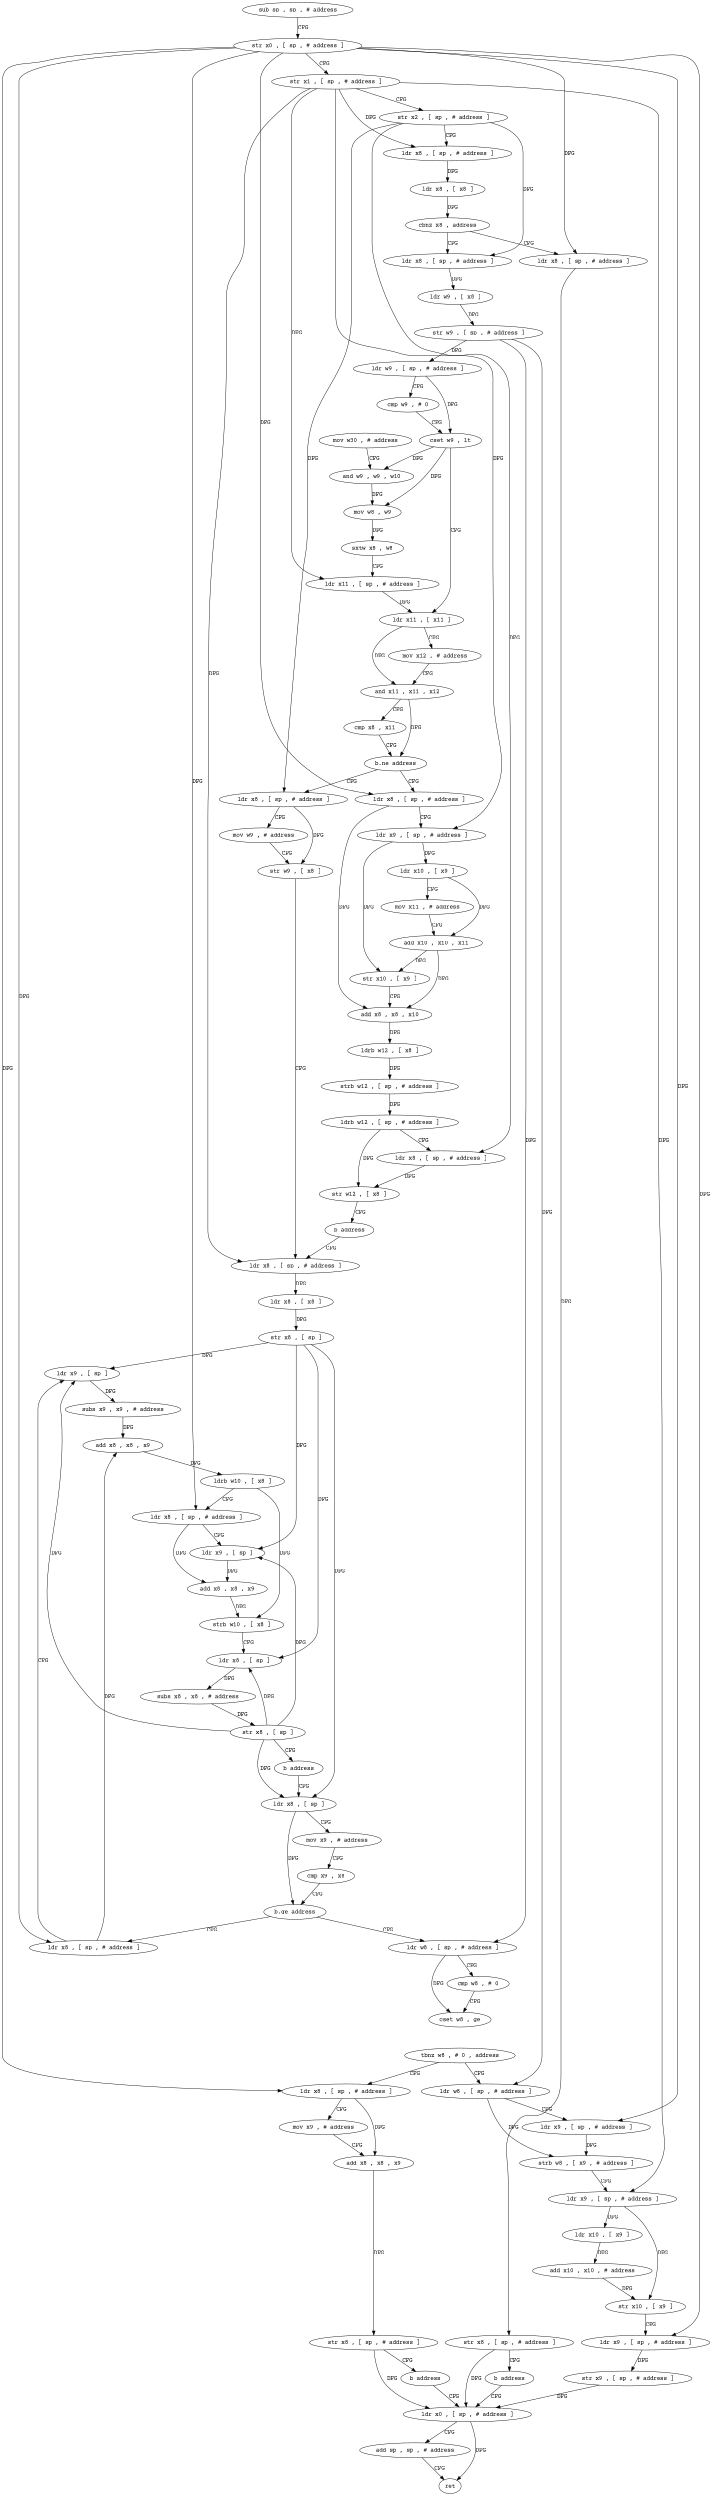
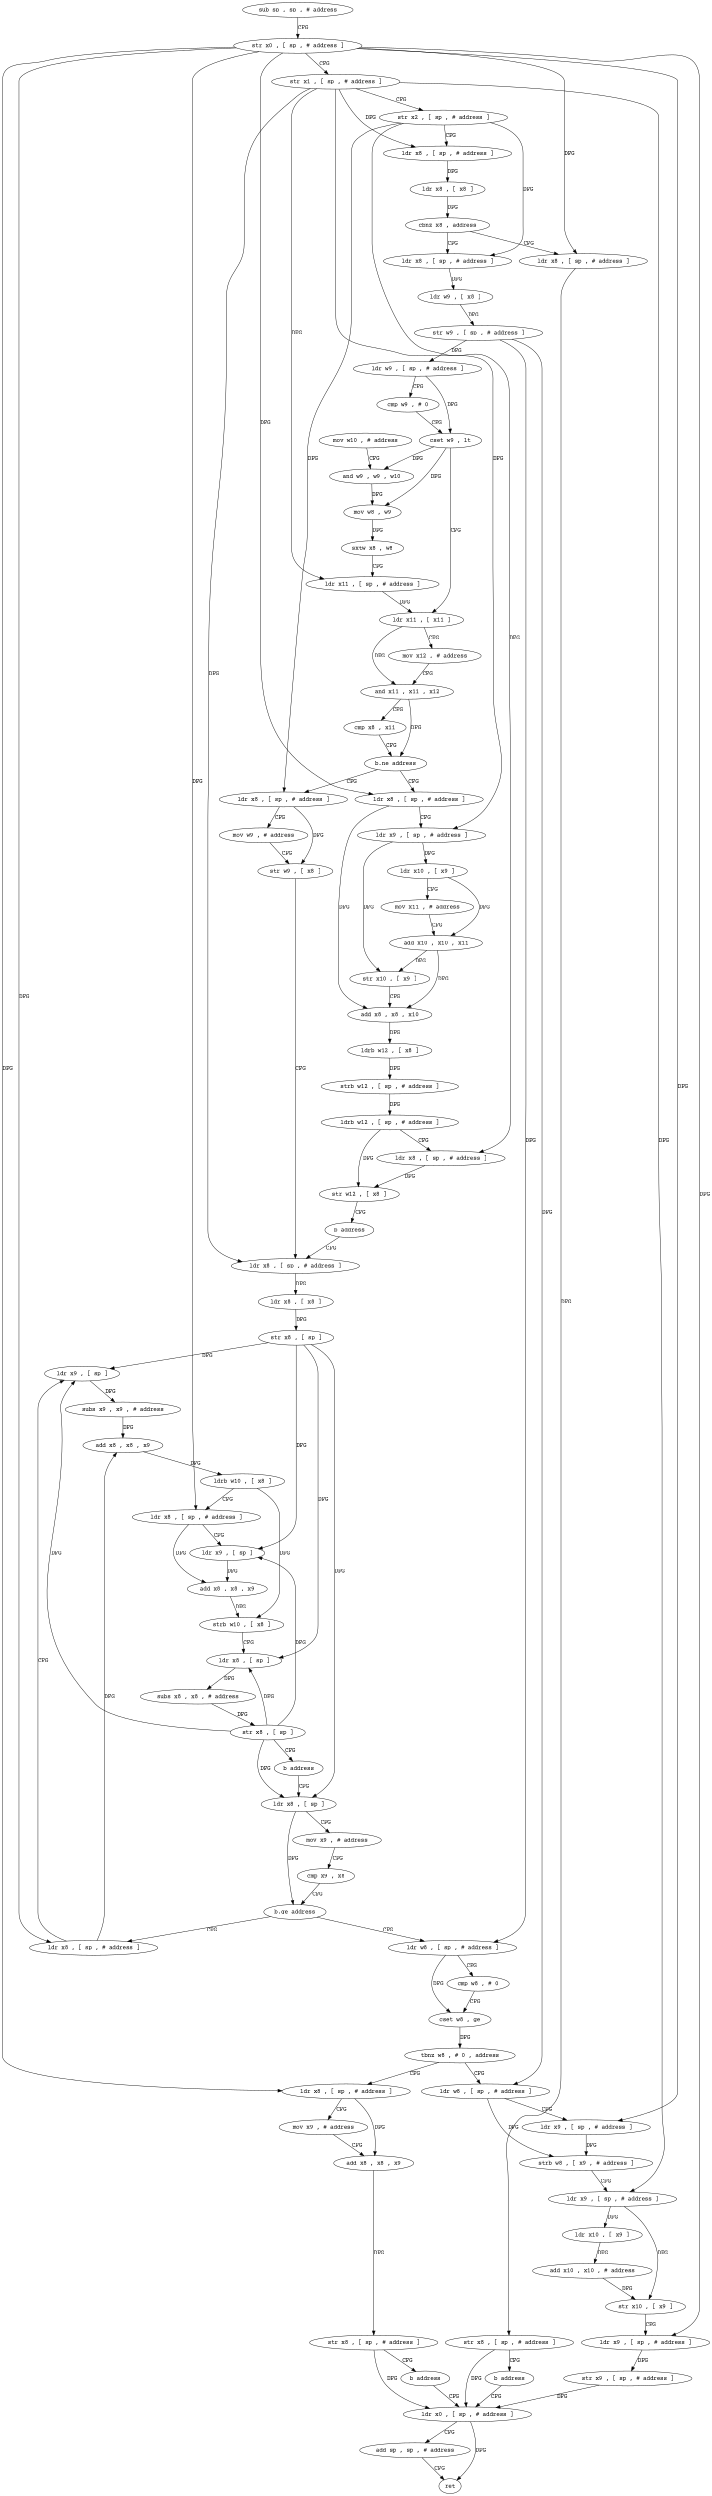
node "mov w30 , # address": label "mov w30 , # address" -> "mov w10 , # address"
edge "cset w8 , ge" -> "tbnz w8 , # 0 , address": added, label "DFG"
